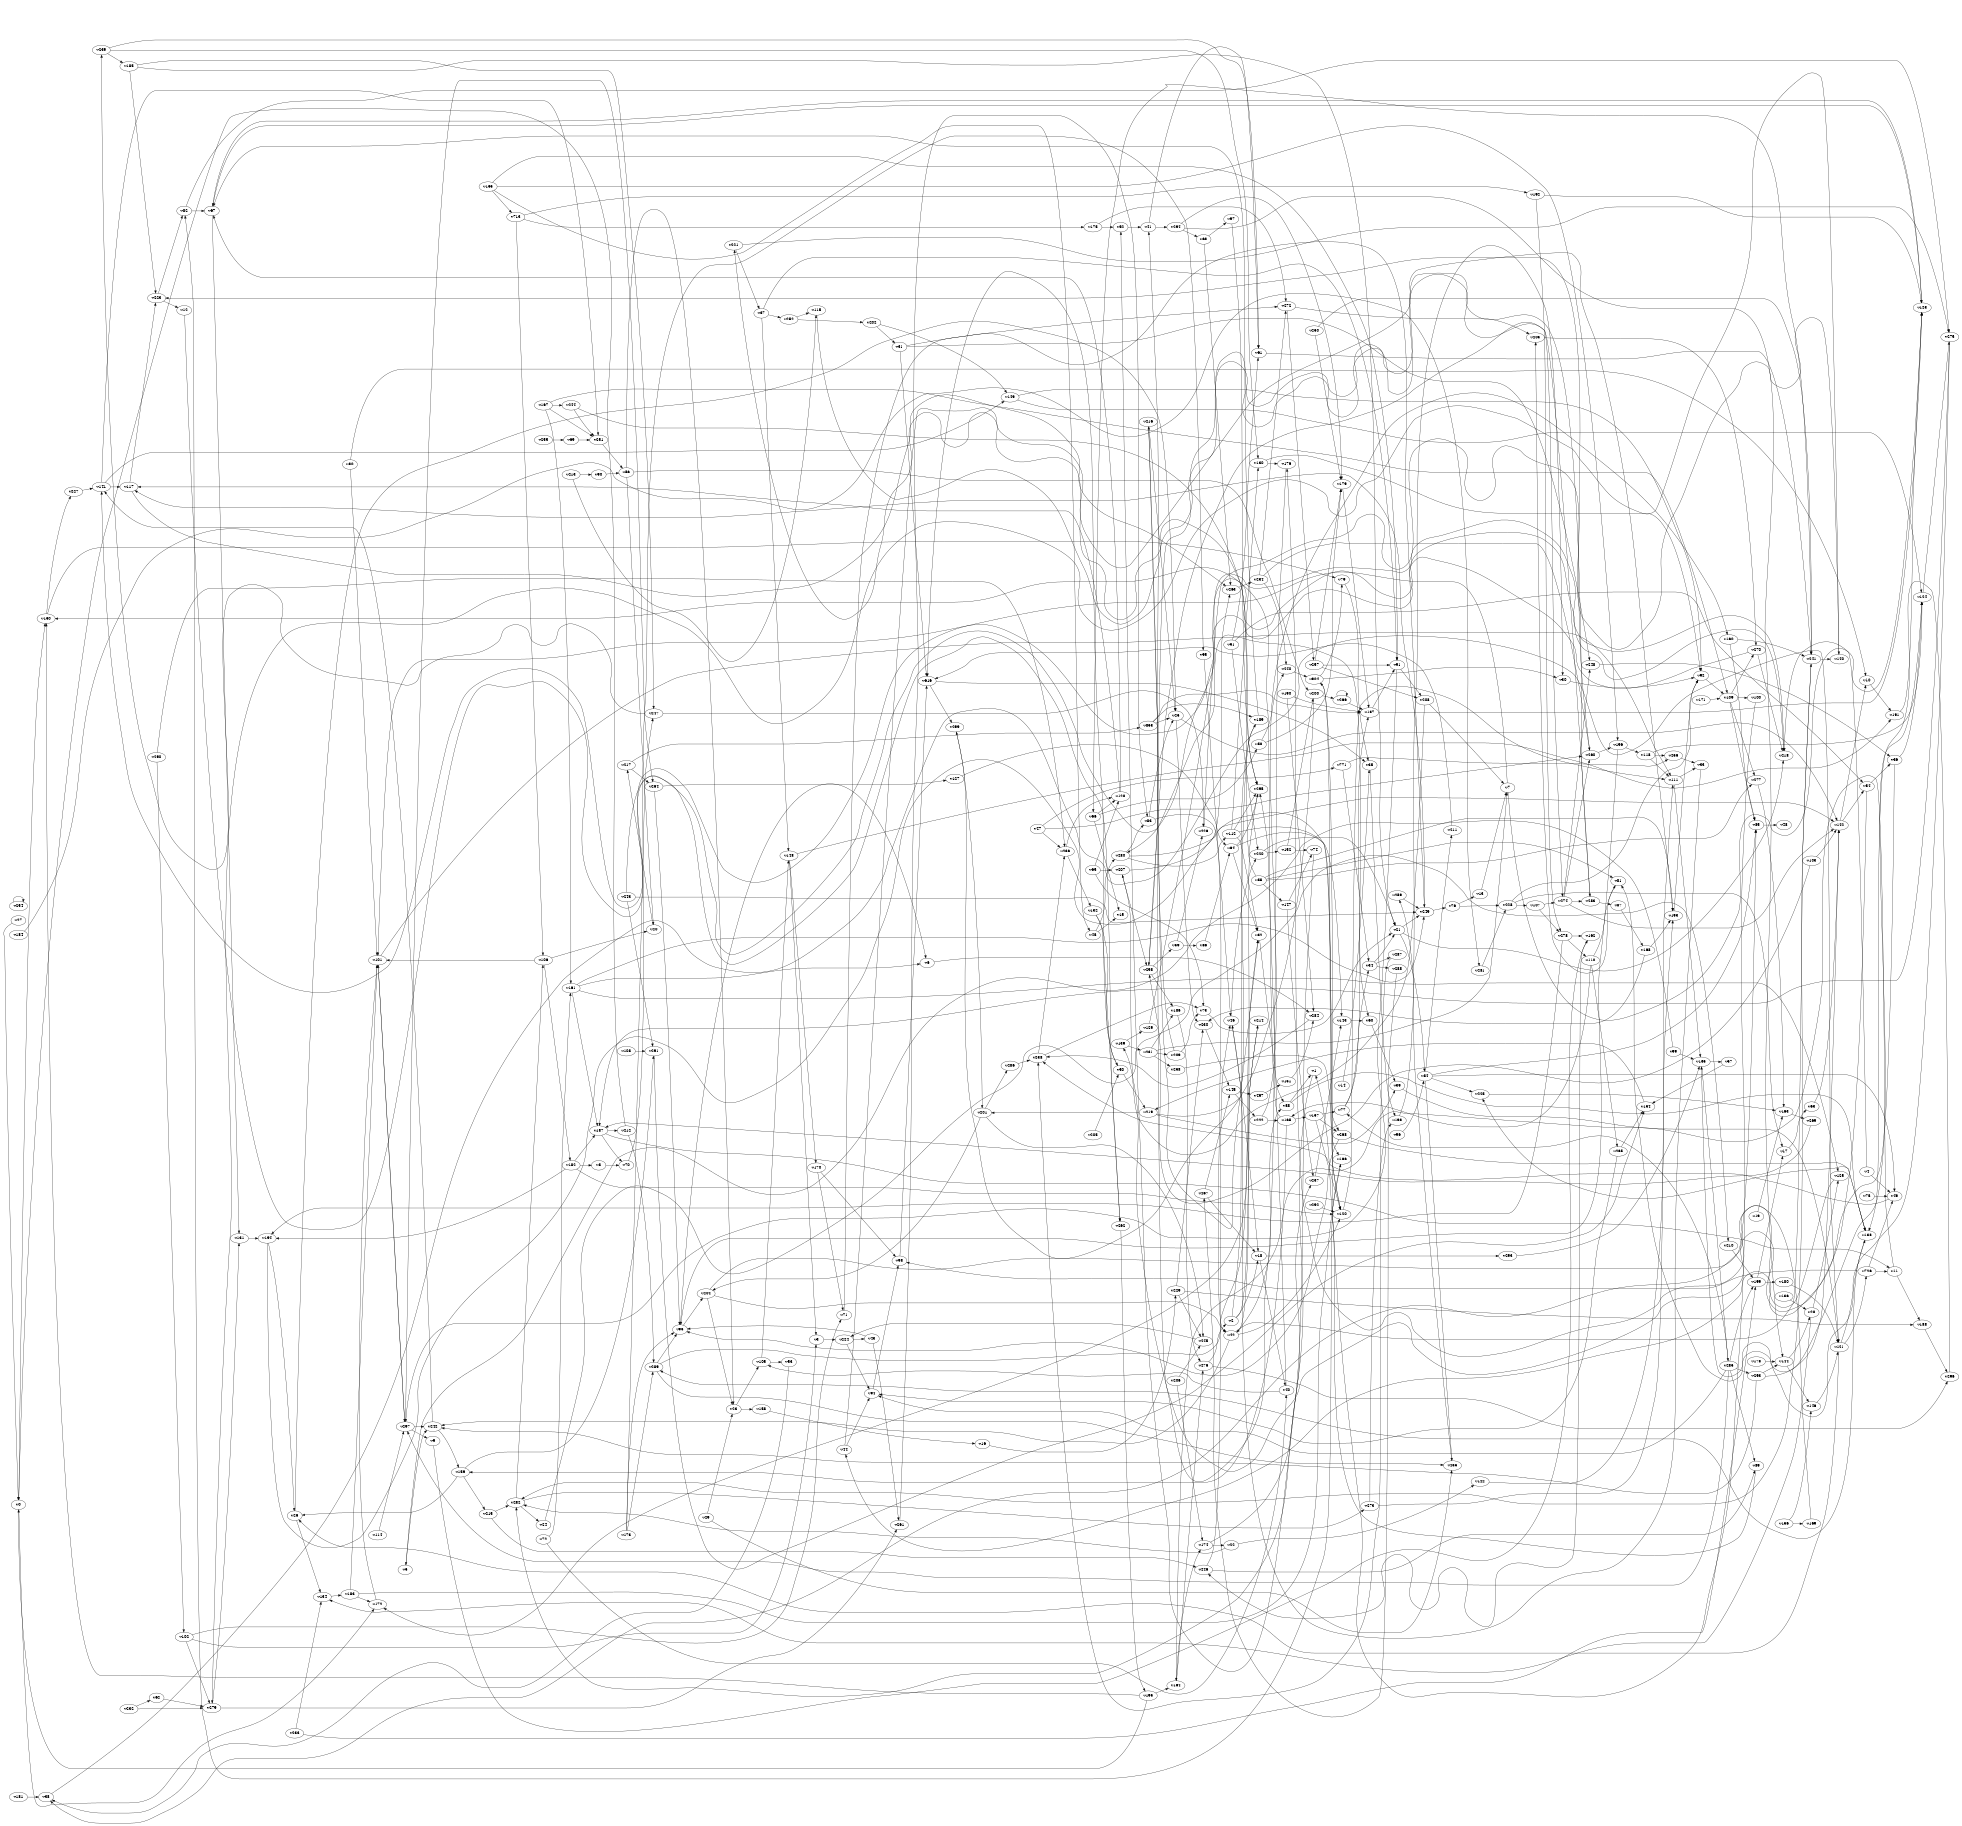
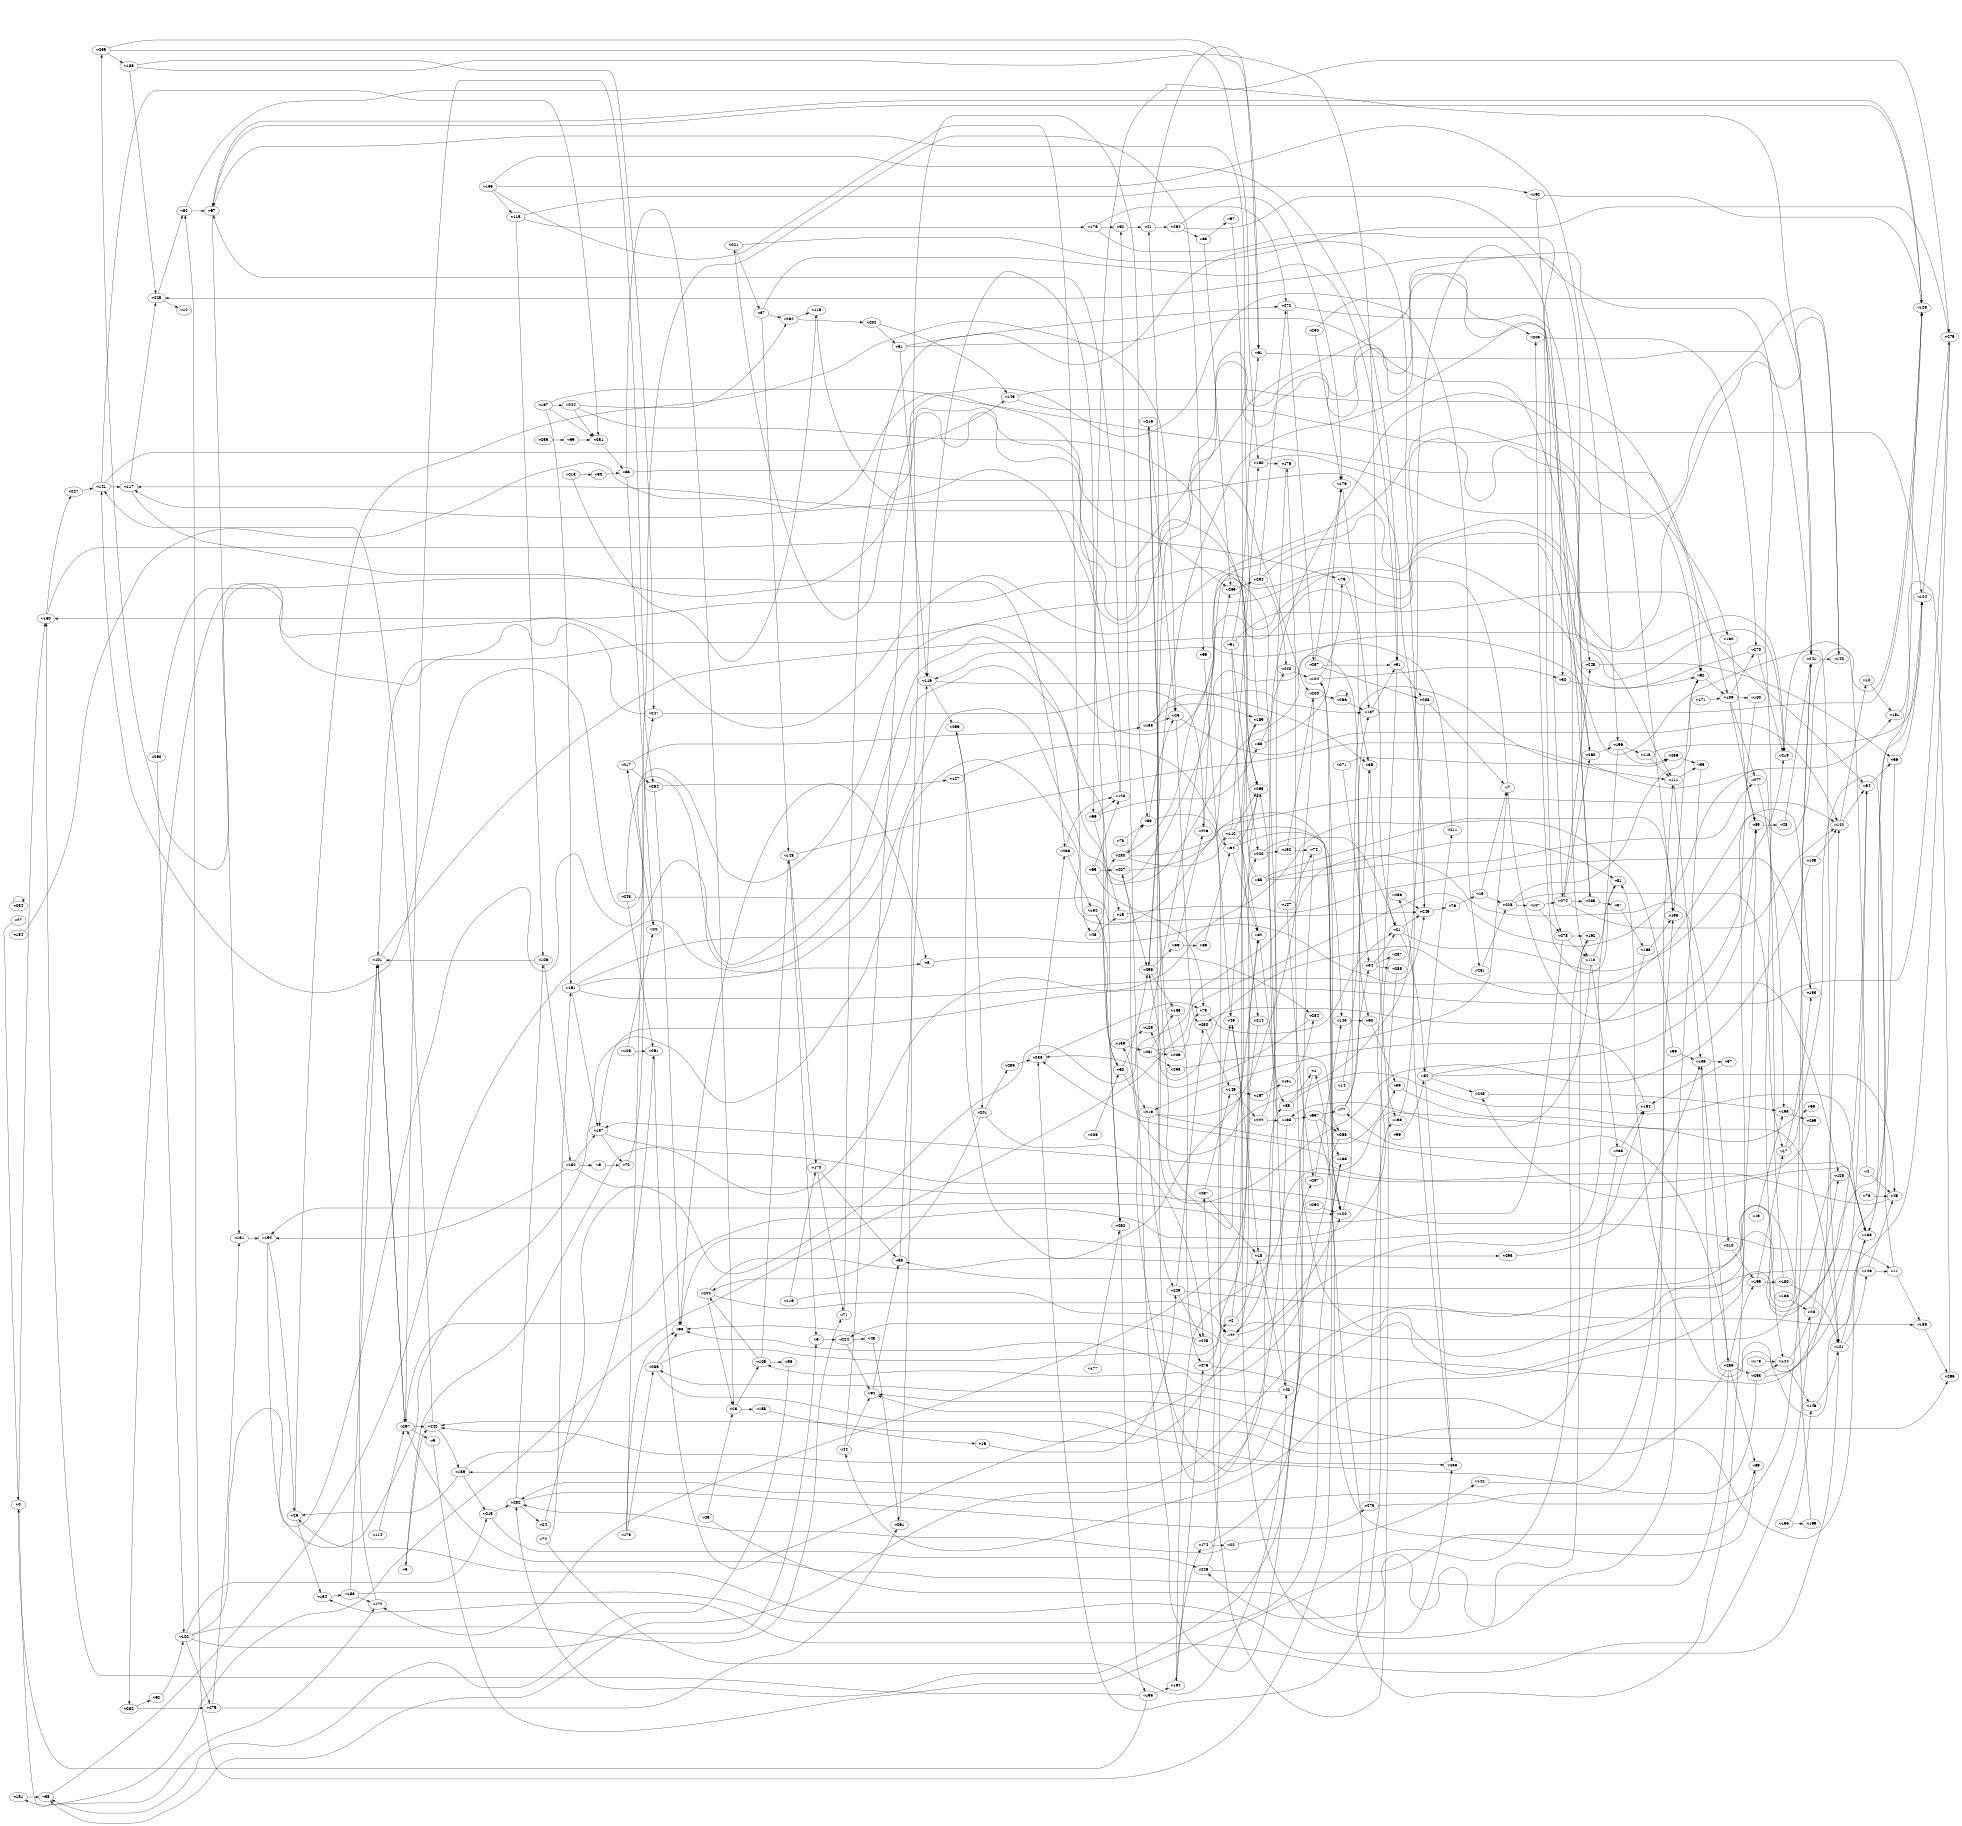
node "v713": label "v713" -> "v113"
edge "v175" -> "v110": added
edge "v244" -> "v252": added
node "v80": removed
edge "v140" -> "v279": now "v140" -> "v232"
edge "v160" -> "v241": now "v48" -> "v241"
node "v904": label "v904" -> "v104"
node "v616": label "v616" -> "v116"
node "v190": removed
node "v853": label "v853" -> "v153"
edge "v118" -> "v256": now "v196" -> "v256"
node "v771": label "v771" -> "v271"
node "v47": removed
node "v78": added
edge "v12" -> "v60": now "v102" -> "v60"
edge "v55" -> "v147": removed
edge "v76" -> "v228": now "v13" -> "v228"
edge "v106" -> "v20": now "v108" -> "v20"
edge "v63" -> "v142": removed
node "v133": added
edge "v50" -> "v298": added
node "v497": label "v497" -> "v197"
edge "v219" -> "v201": now "v219" -> "v229"
node "v157": label "v157" -> "v657"
edge "v180" -> "v181": added
node "v212": removed
edge "v2" -> "v214": now "v51" -> "v214"
node "v726": label "v726" -> "v126"
node "v119": added
edge "v93" -> "v204": now "v105" -> "v204"
node "v177": added
node "v206": removed
edge "v102" -> "v215": added
edge "v62" -> "v279": now "v62" -> "v102"
node "v233": removed
